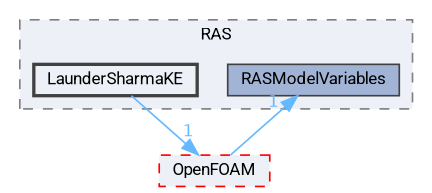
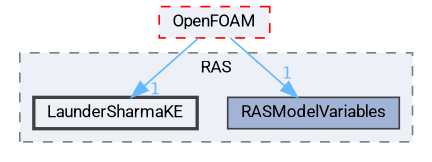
edge "LaunderSharmaKE" -> "OpenFOAM": reversed
